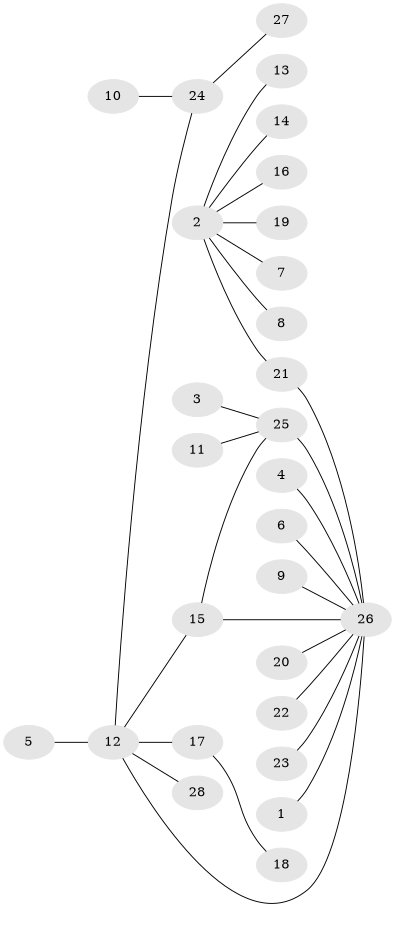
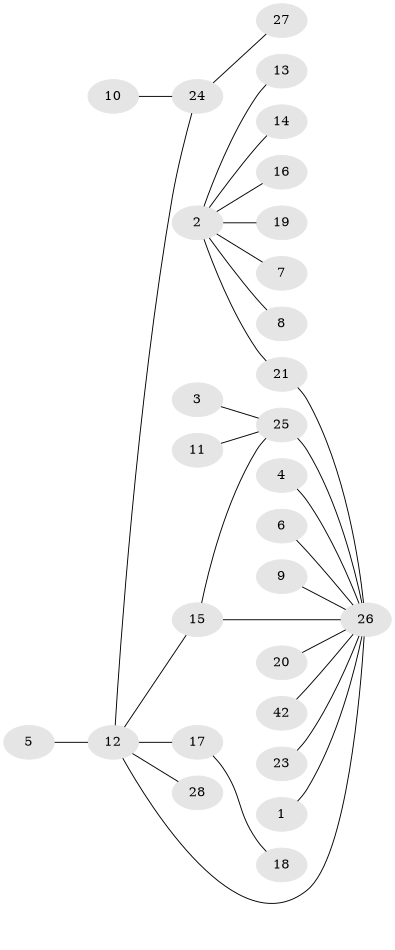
node "22": label "22" -> "42"
